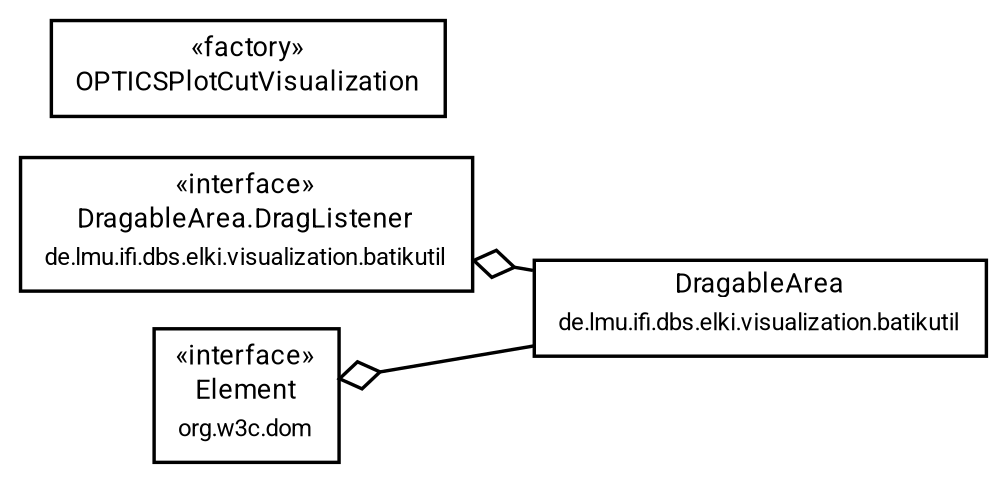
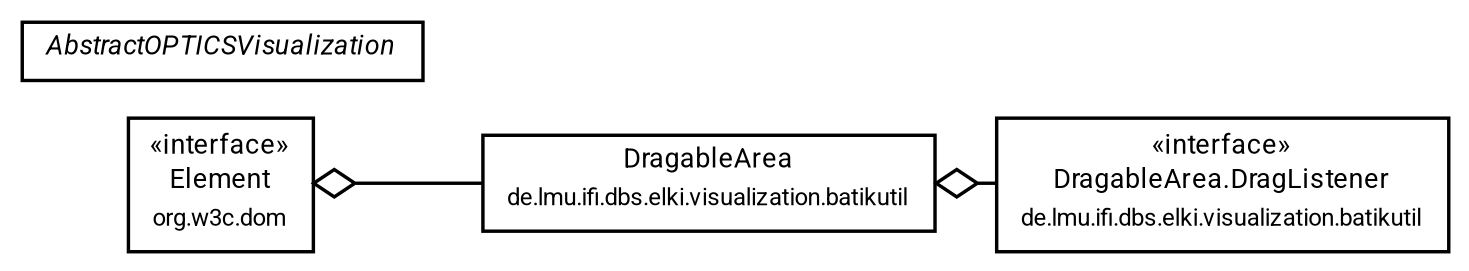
node "AbstractOPTICSVisualization": added
node "OPTICSPlotCutVisualization": removed
edge "DragableArea" -> "DragableArea.DragListener": reversed
